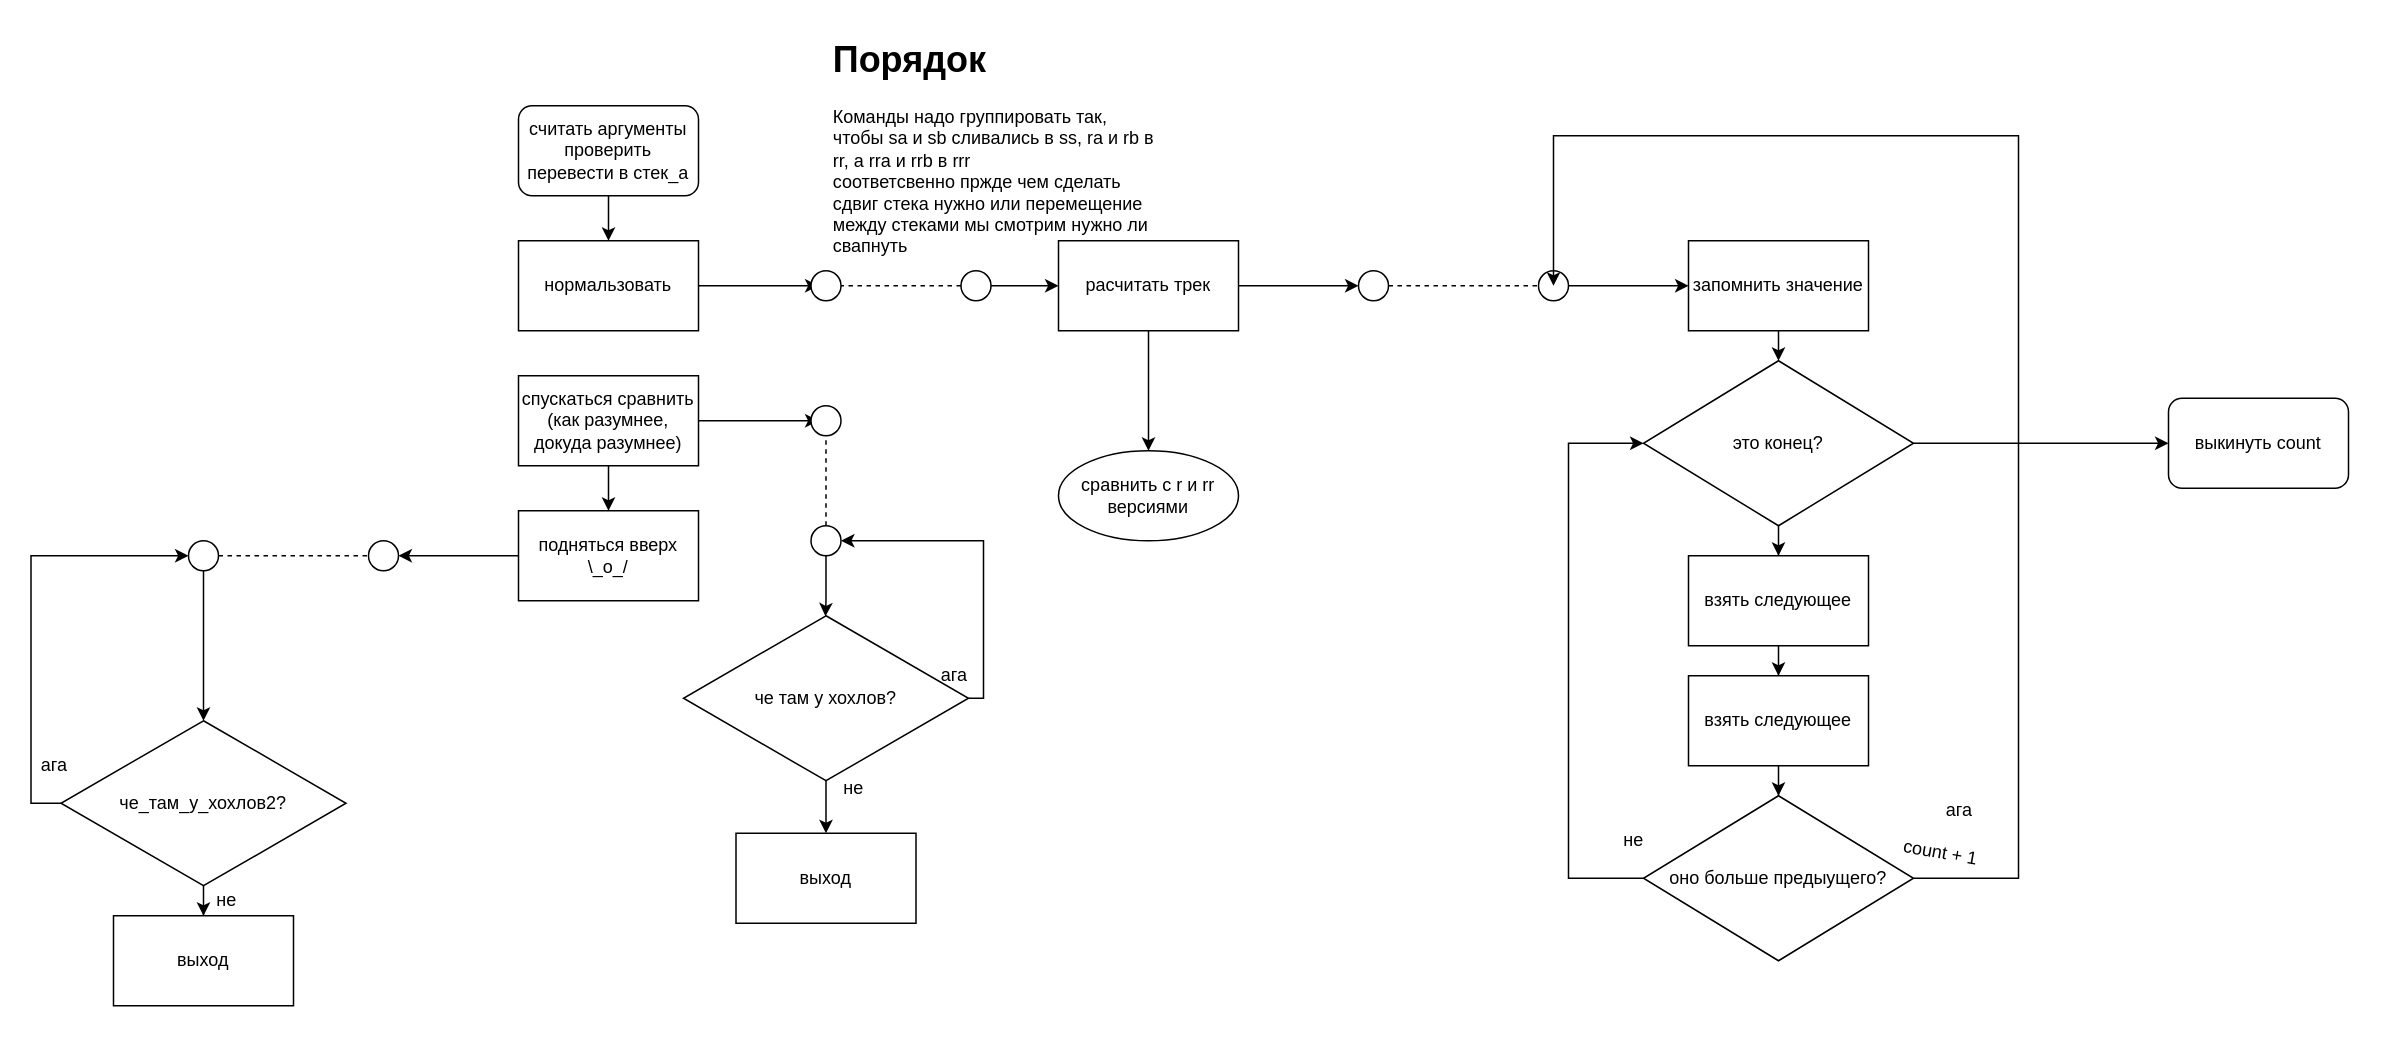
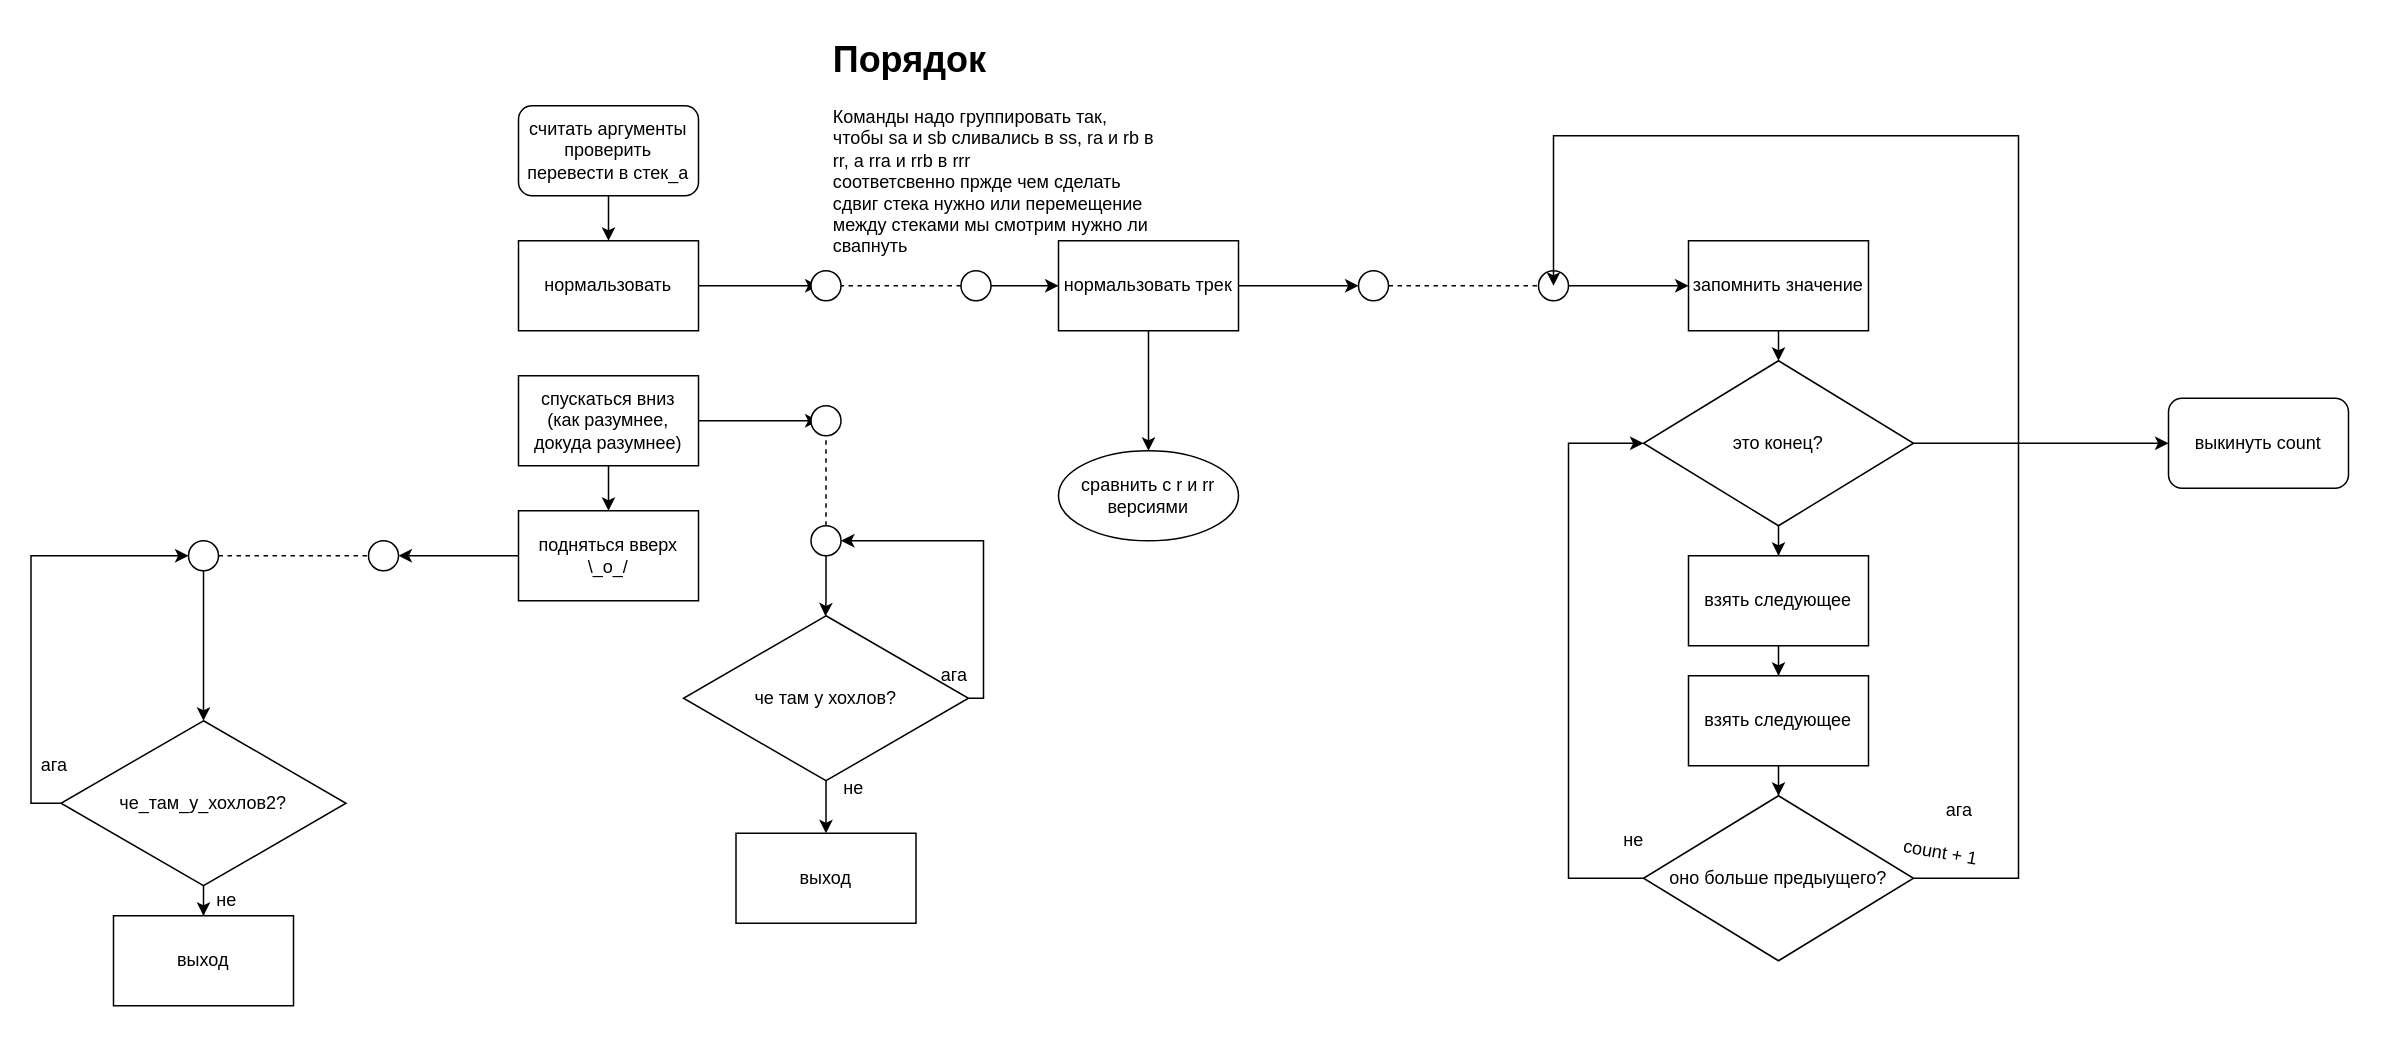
node "расчитать трек": label "расчитать трек" -> "нормальзовать трек"
node "спускаться сравнить (как разумнее, докуда разумнее)": label "спускаться сравнить (как разумнее, докуда разумнее)" -> "спускаться вниз (как разумнее, докуда разумнее)"
